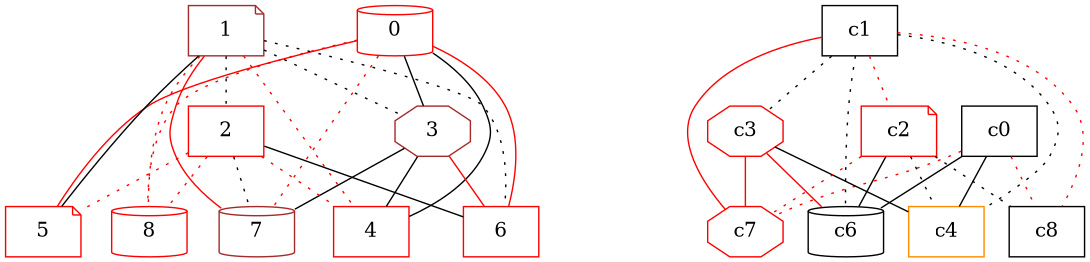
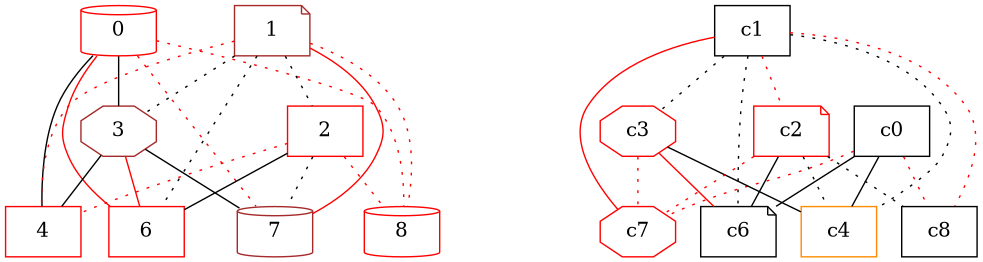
edge "c3" -- "c7": style solid -> dotted
node "5": removed
node "c6": shape cylinder -> note
